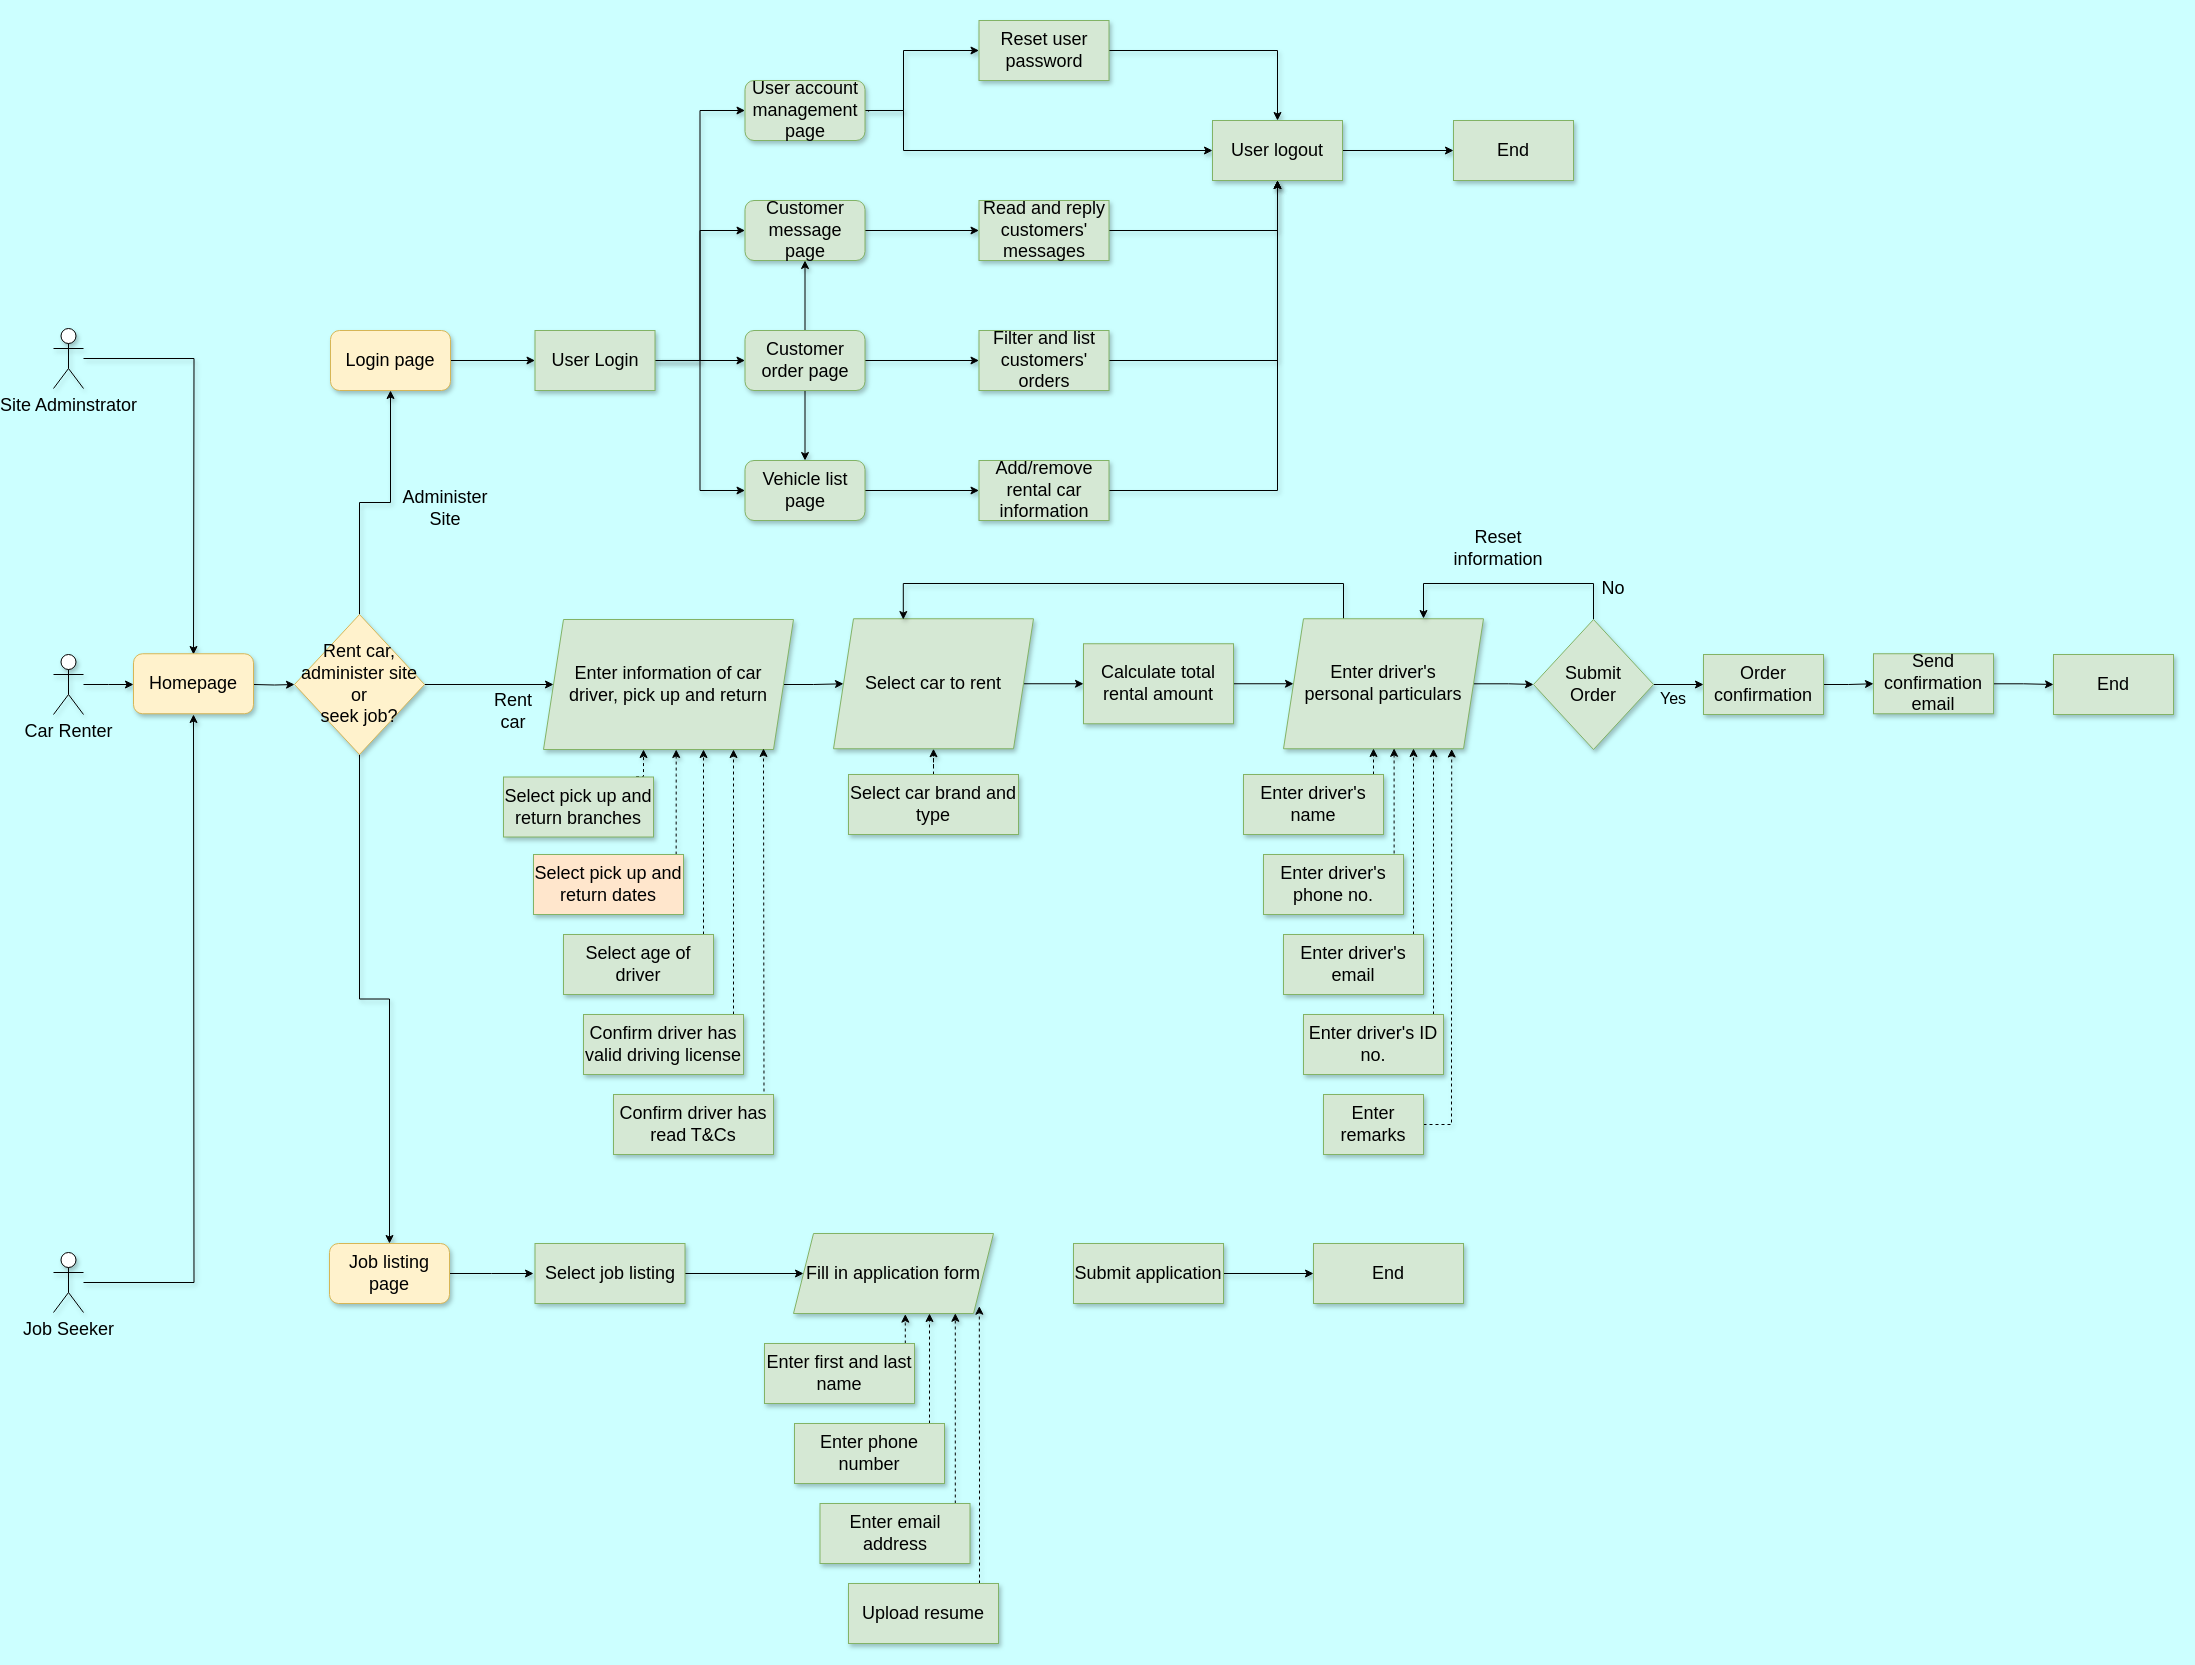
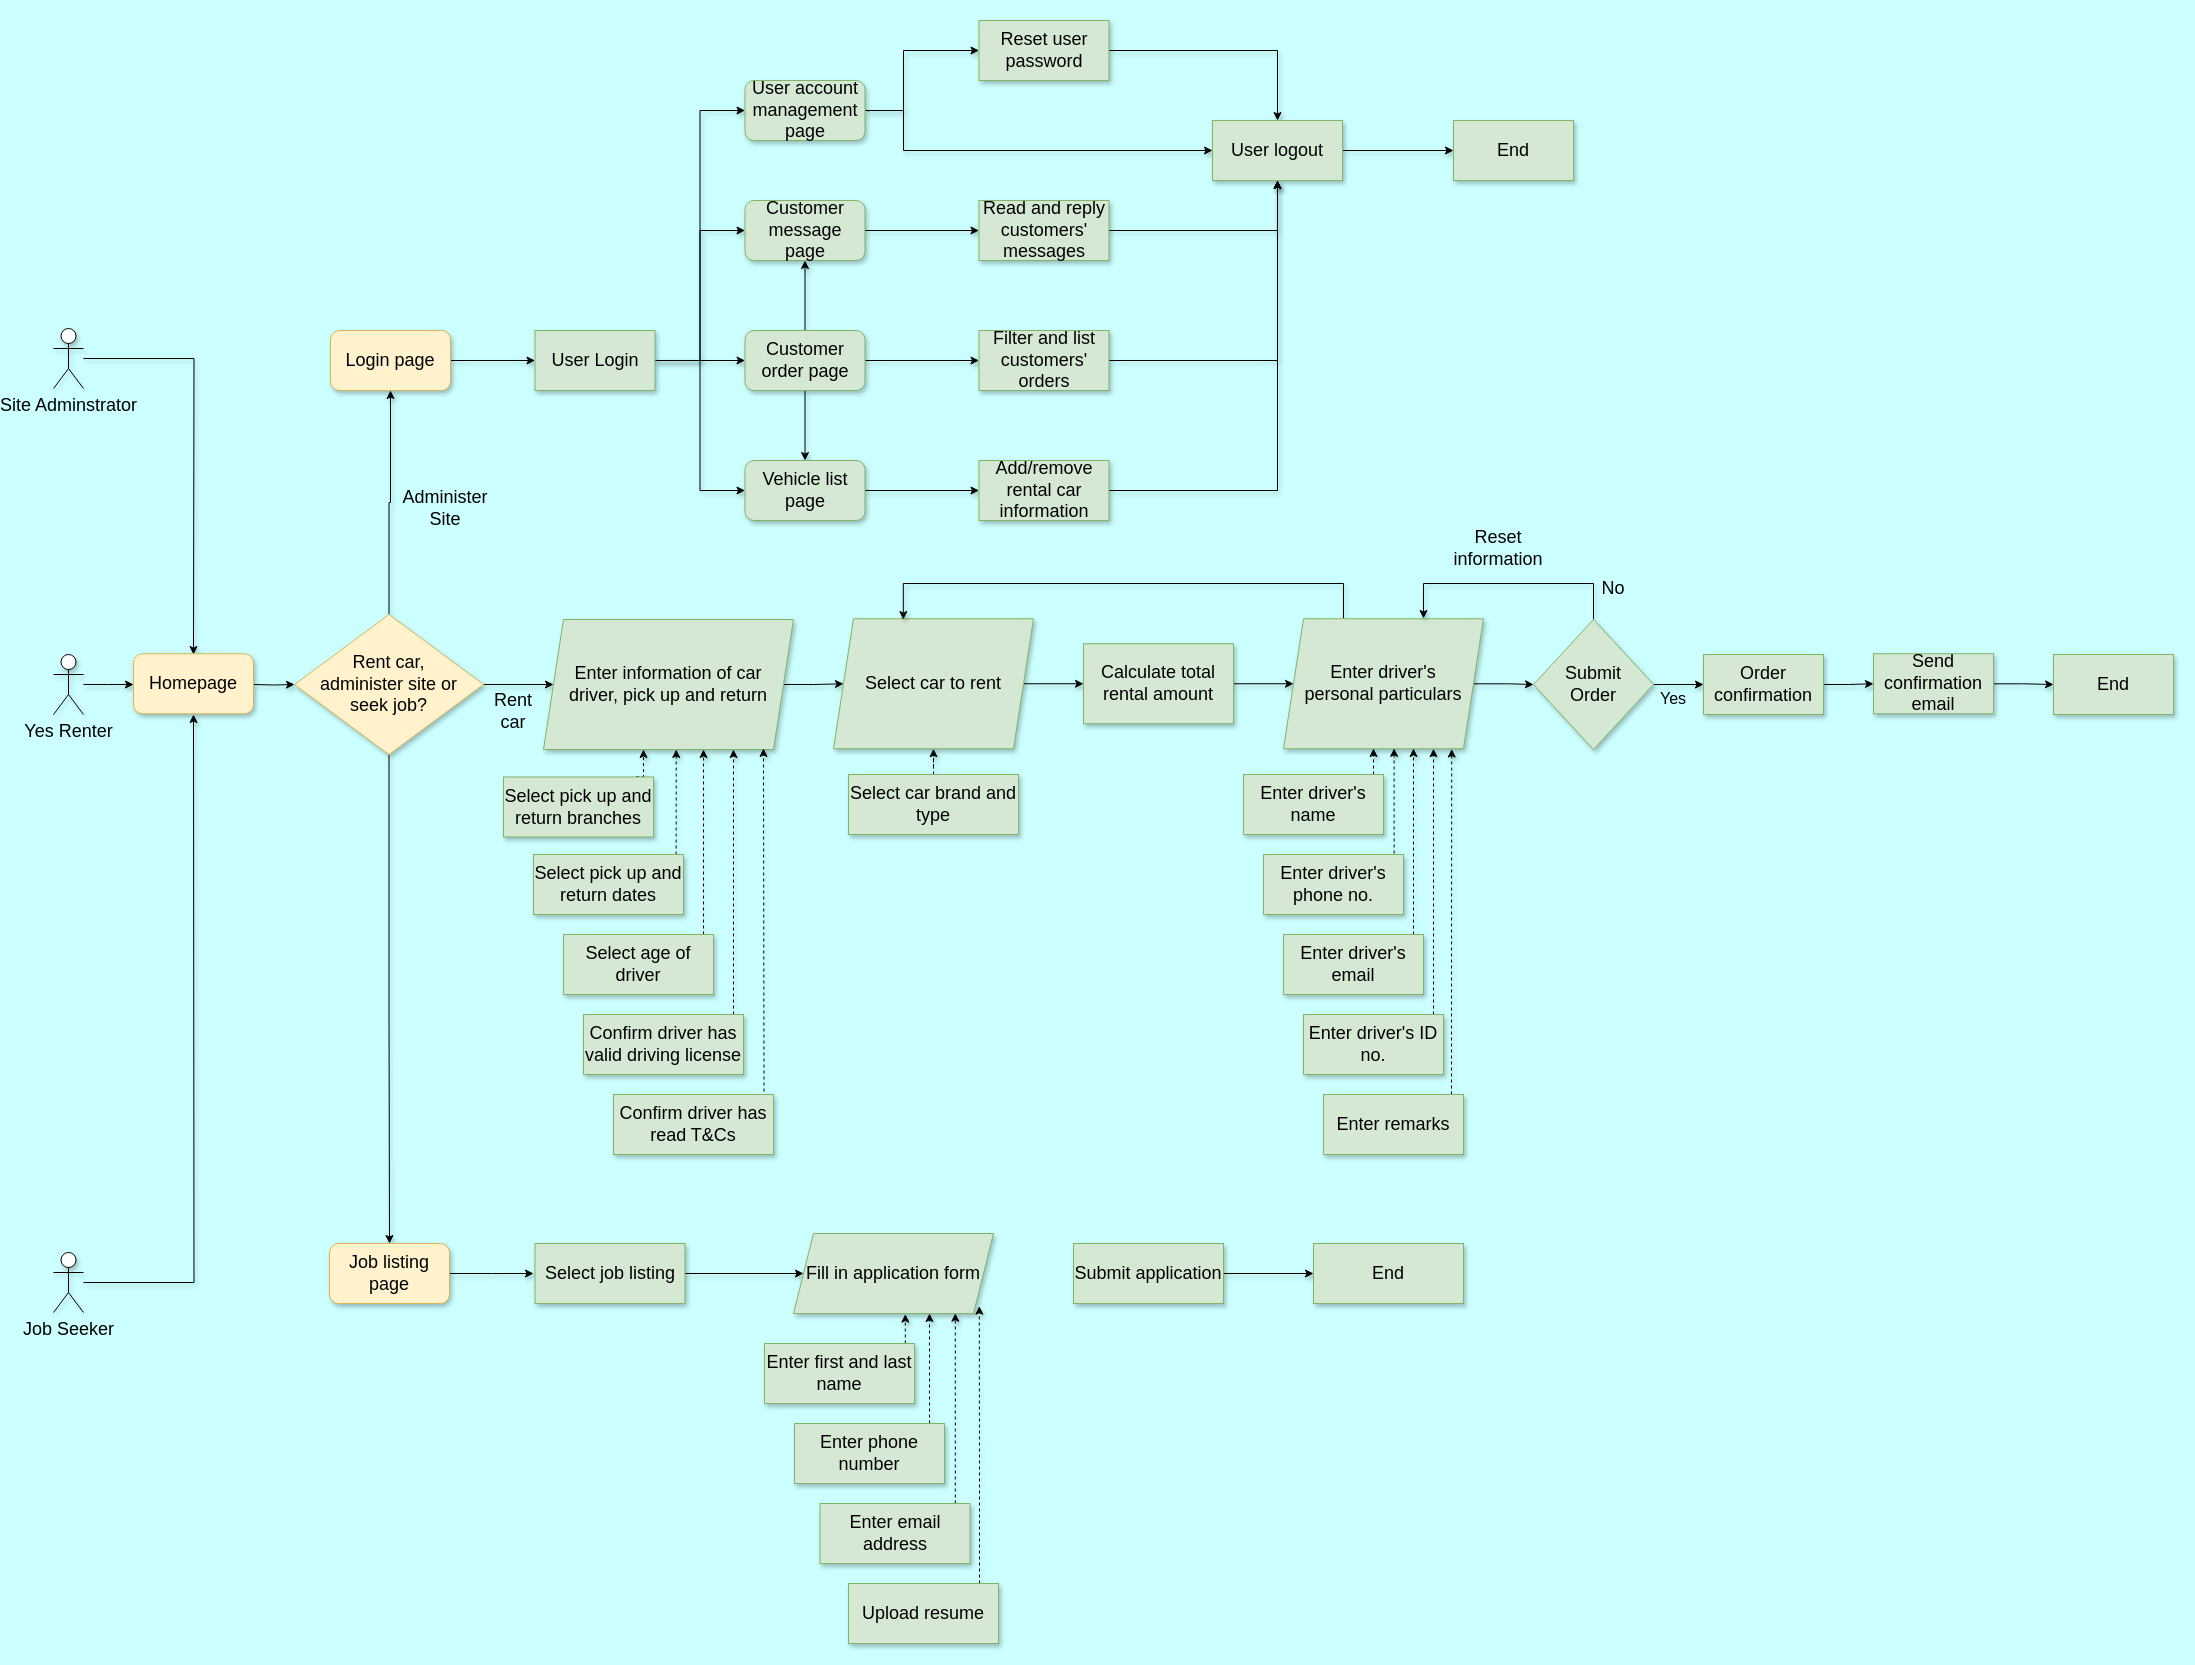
node "Rent car, administer site or seek job?": size 130x140 -> 189x140
node "Car Renter": label "Car Renter" -> "Yes Renter"
node "Select pick up and return dates": fillcolor #ffe6cc -> #d5e8d4
node "Enter remarks": size 100x60 -> 140x60
